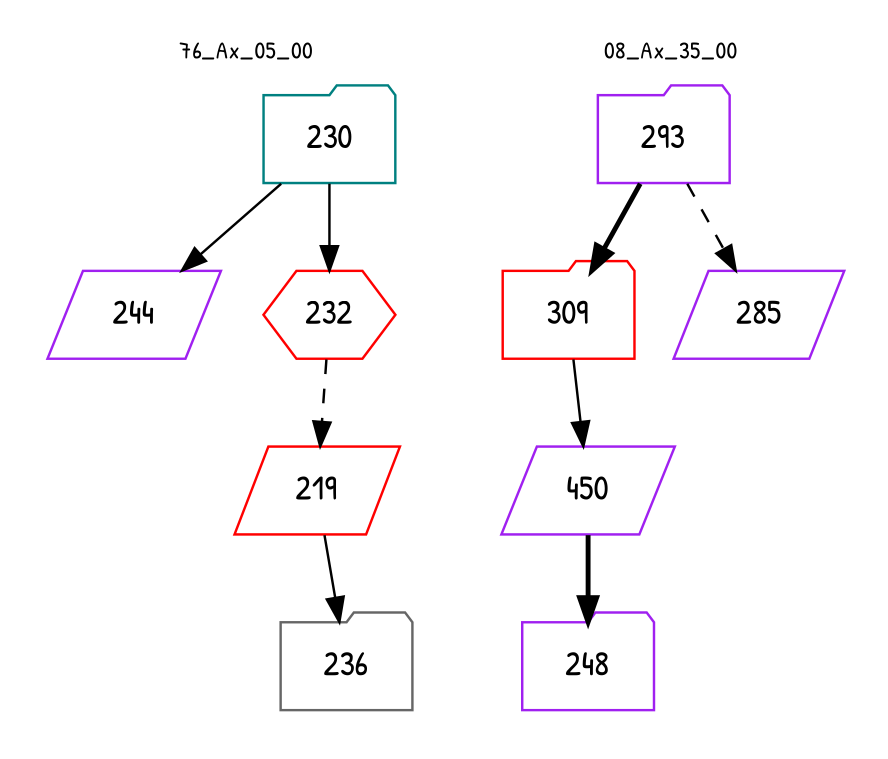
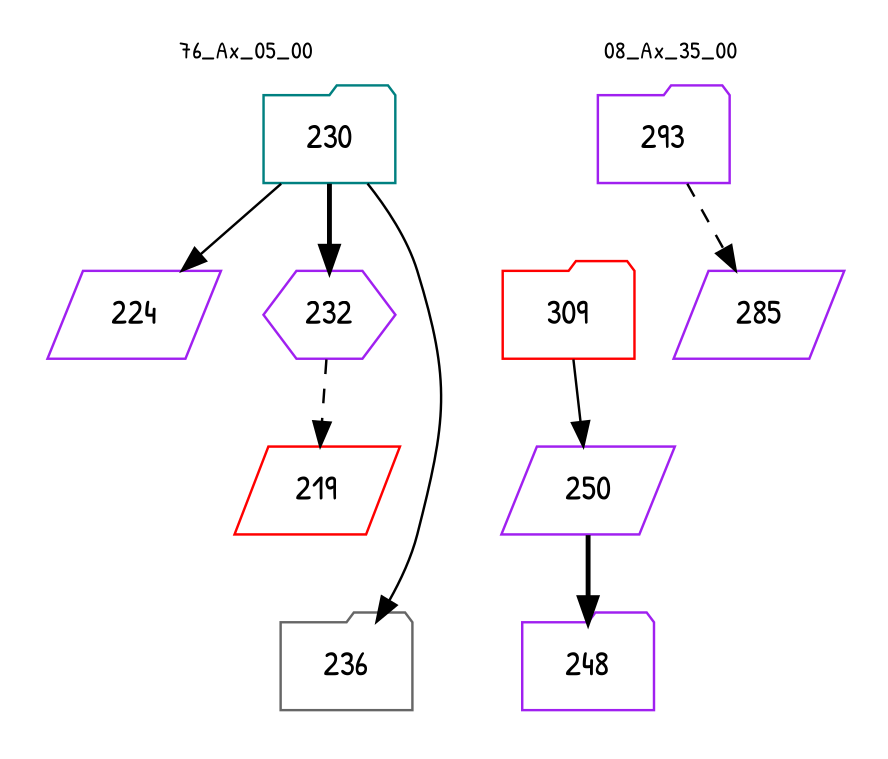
edge "230" -> "232": style solid -> bold
edge "293" -> "309": removed
node "244": label "244" -> "224"
node "232": color red -> purple
node "450": label "450" -> "250"
edge "219" -> "236": now "230" -> "236"
